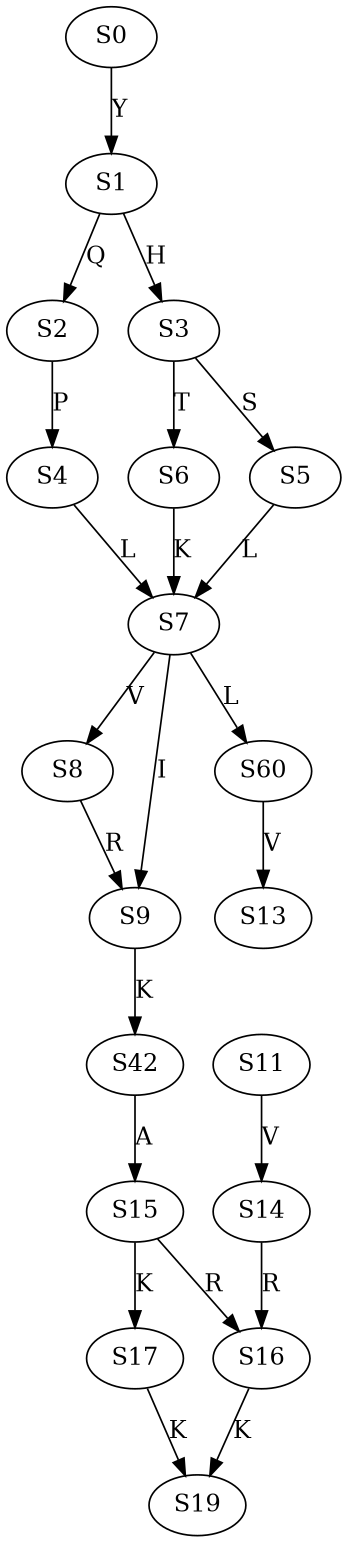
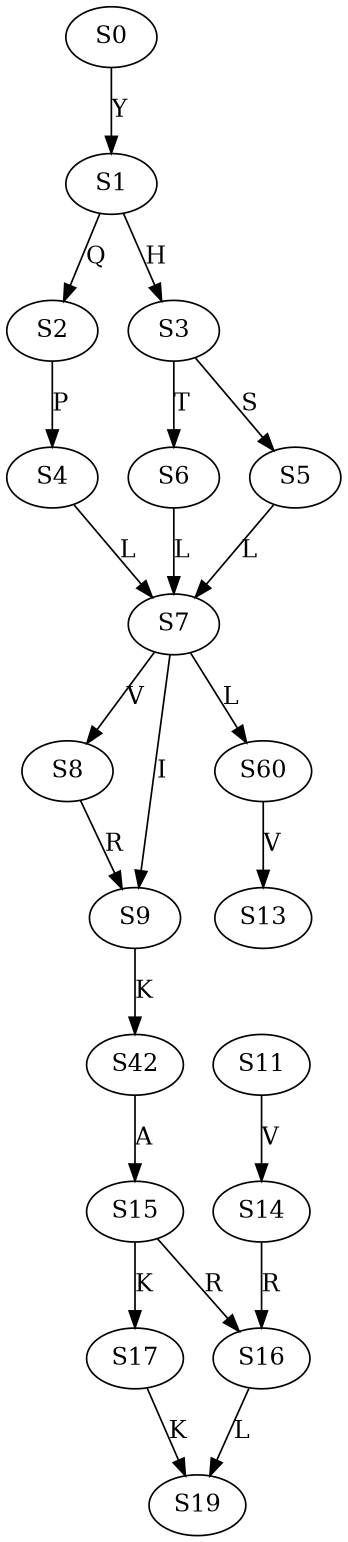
edge "S6" -> "S7": label "K" -> "L"
edge "S16" -> "S19": label "K" -> "L"
